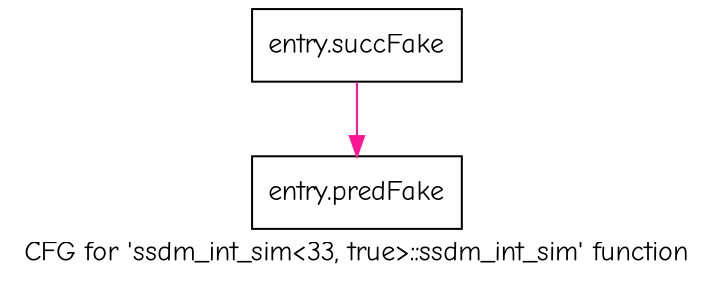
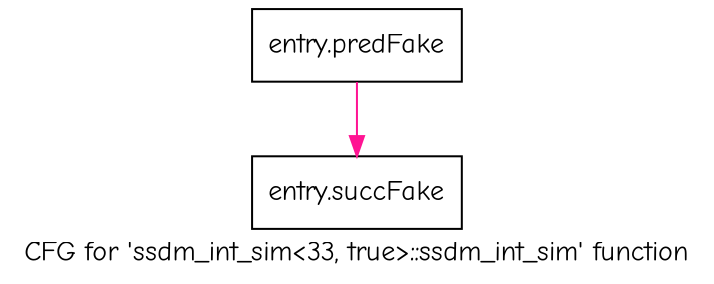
edge "entry.succFake" -> "entry.predFake": reversed
